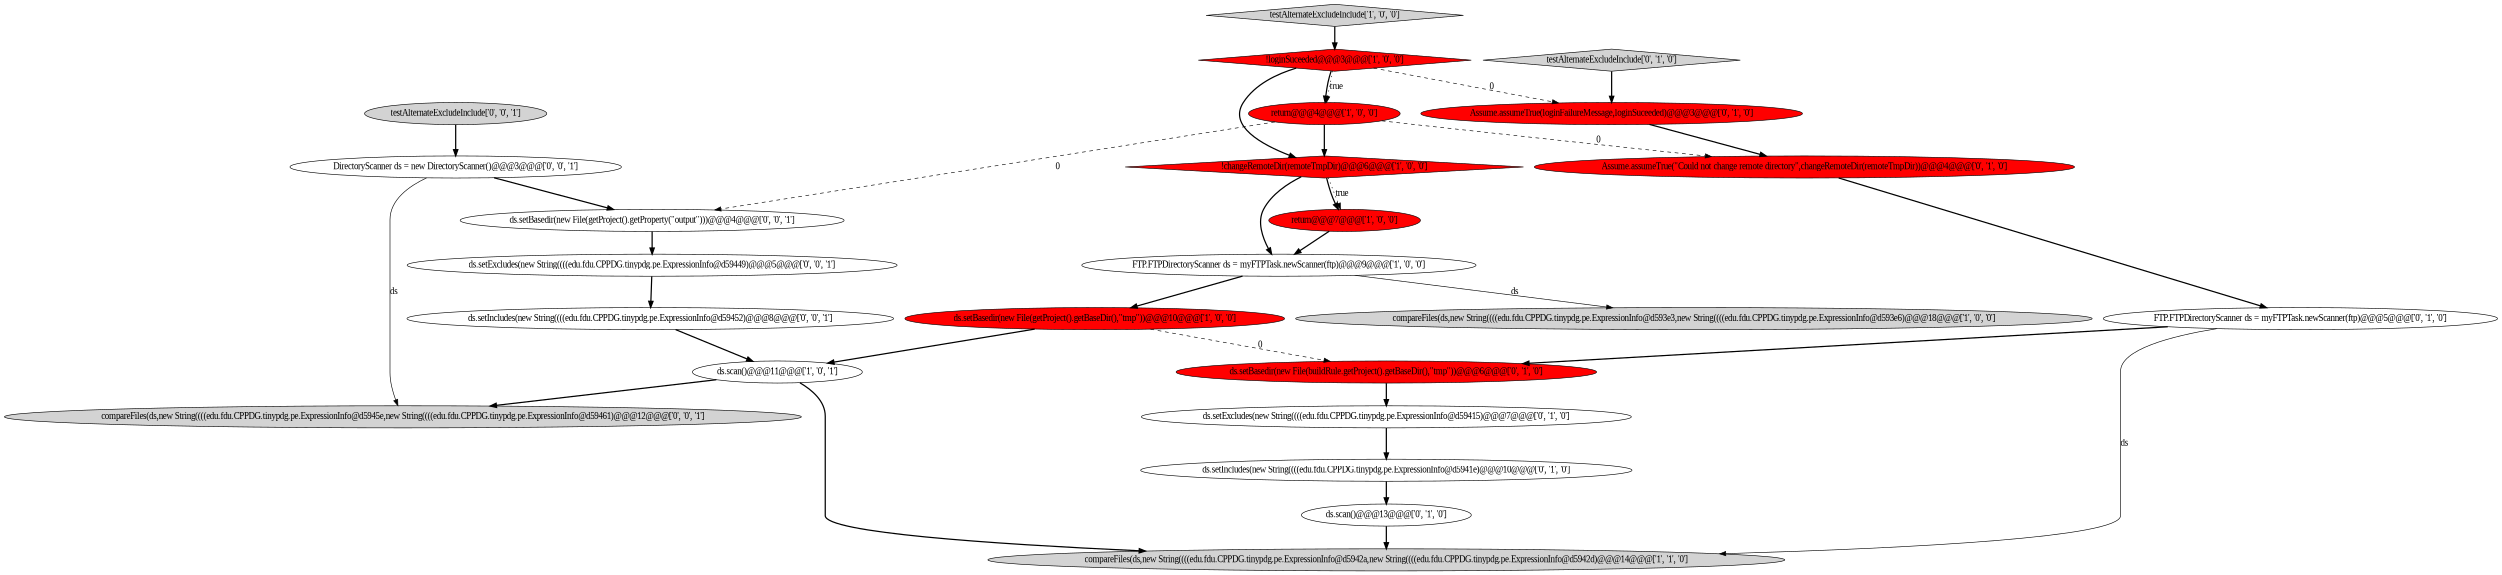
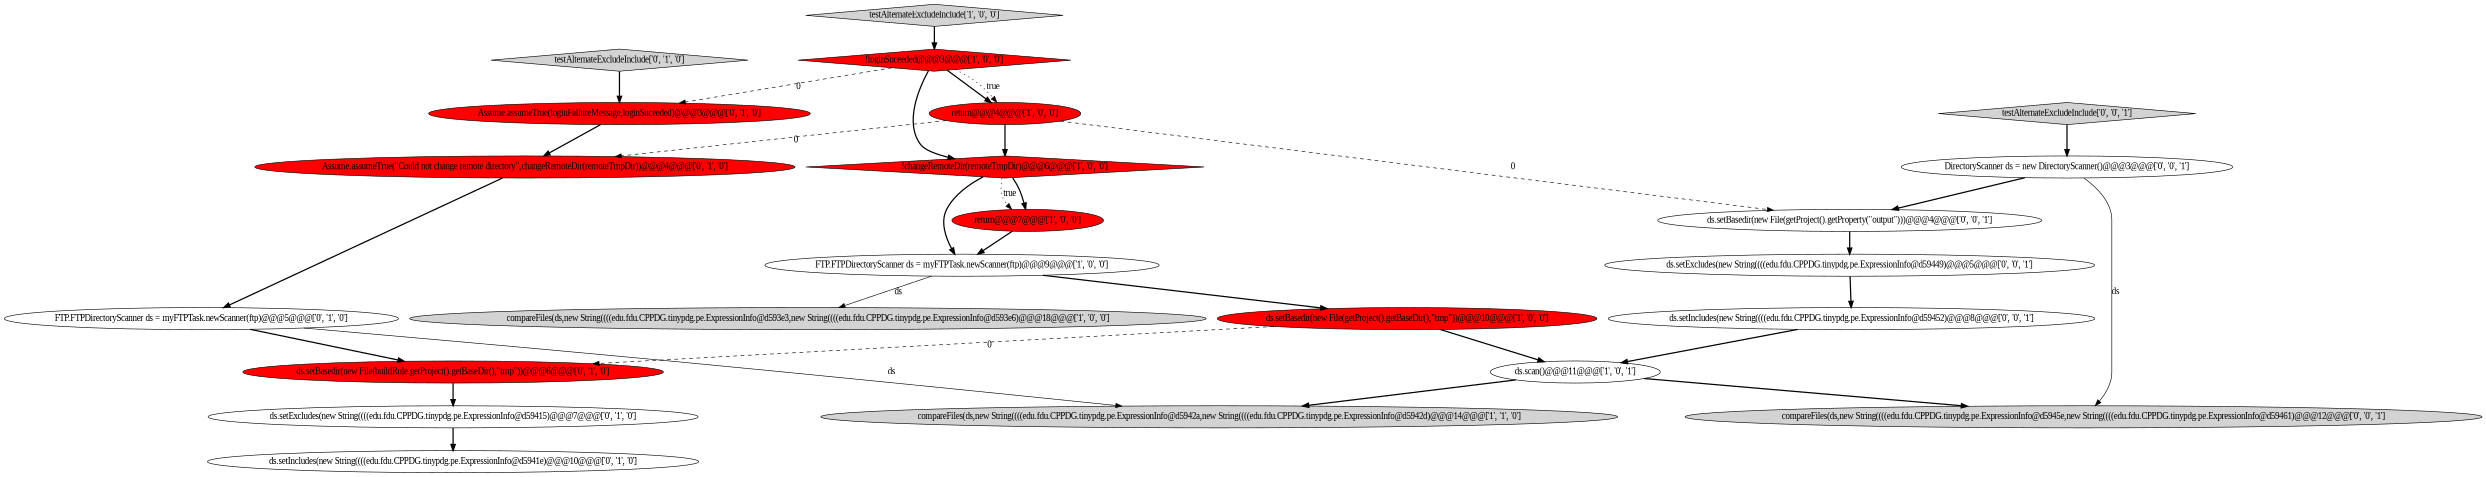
node "testAlternateExcludeInclude['0', '0', '1']": shape ellipse -> diamond
node "ds.scan()@@@13@@@['0', '1', '0']": removed
